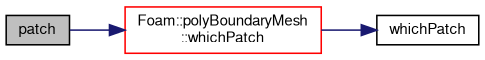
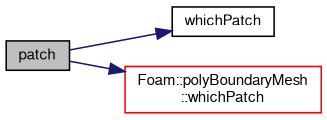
edge "Foam::polyBoundaryMesh ::whichPatch" -> "whichPatch": now "patch" -> "whichPatch"
